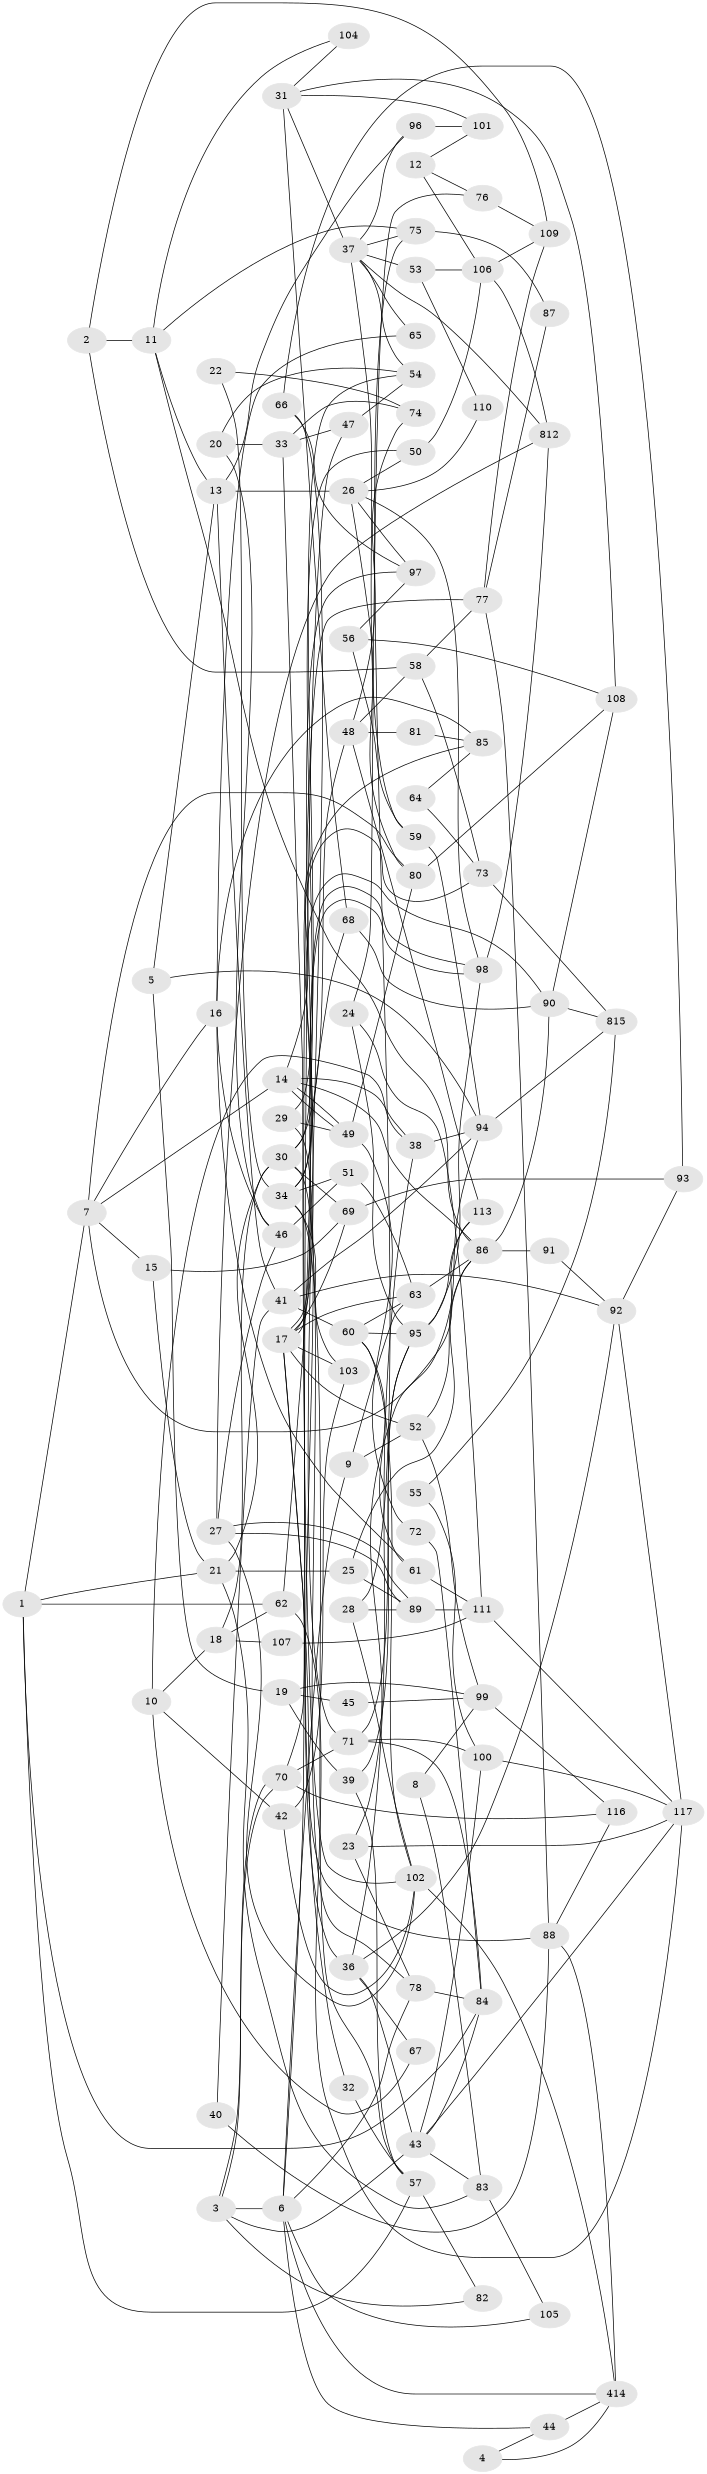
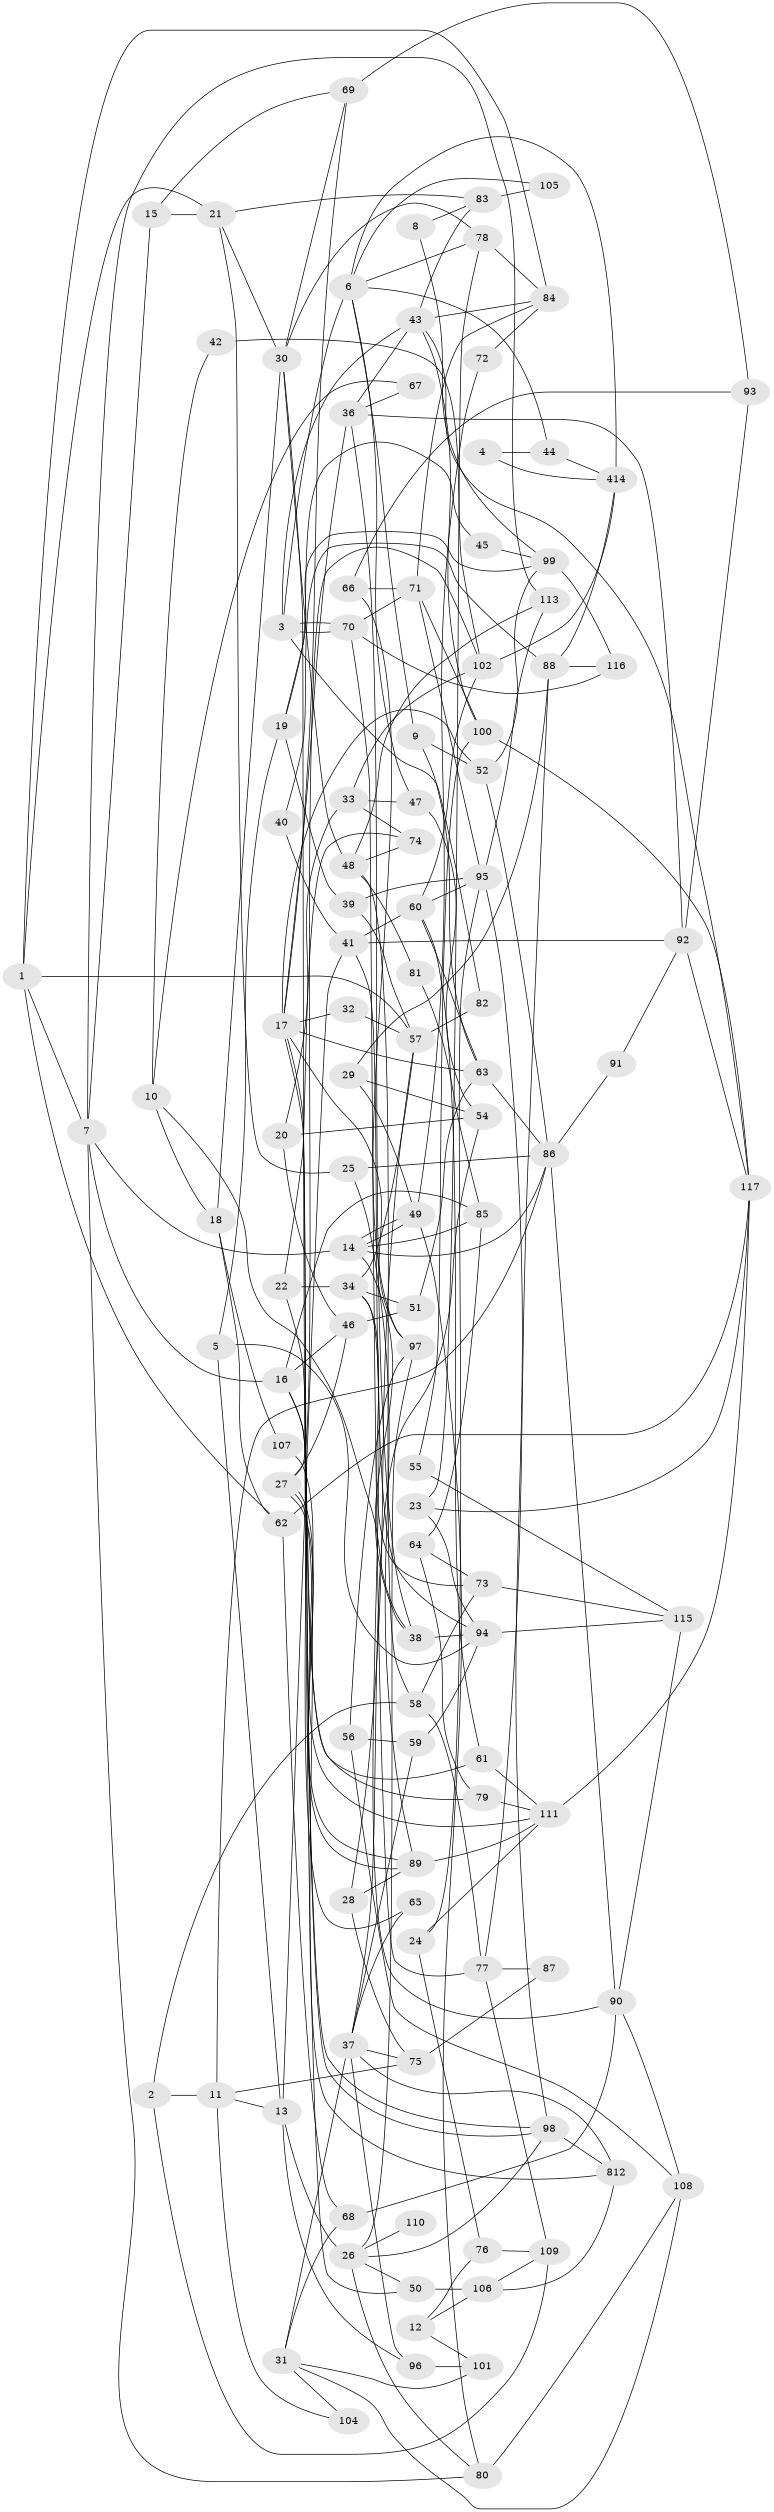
node "53": removed
node "815": label "815" -> "115"
node "103": removed
edge "28" -- "102": now "28" -- "57"
node "79": added
